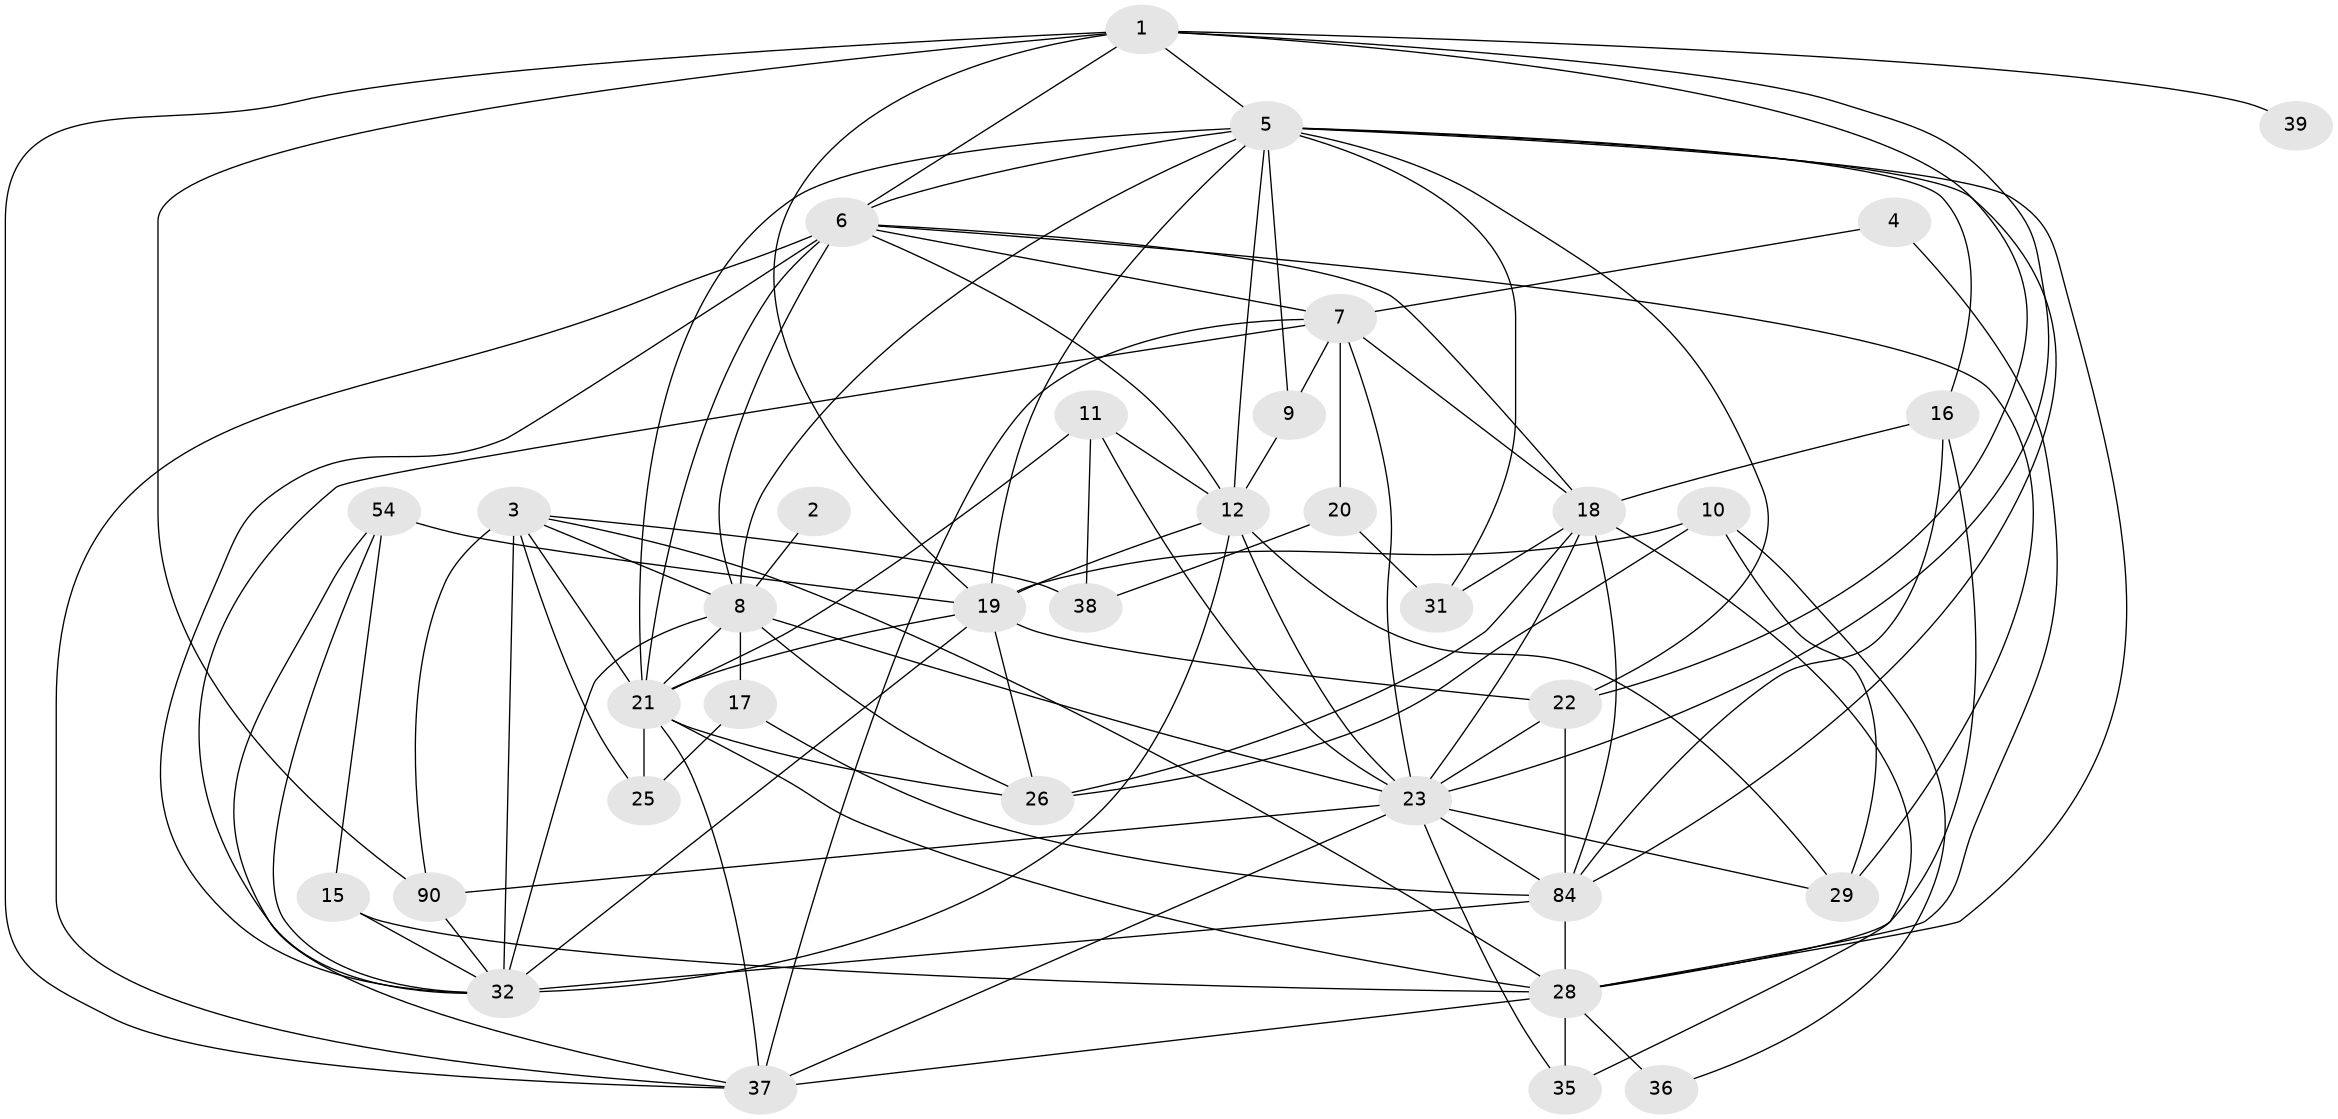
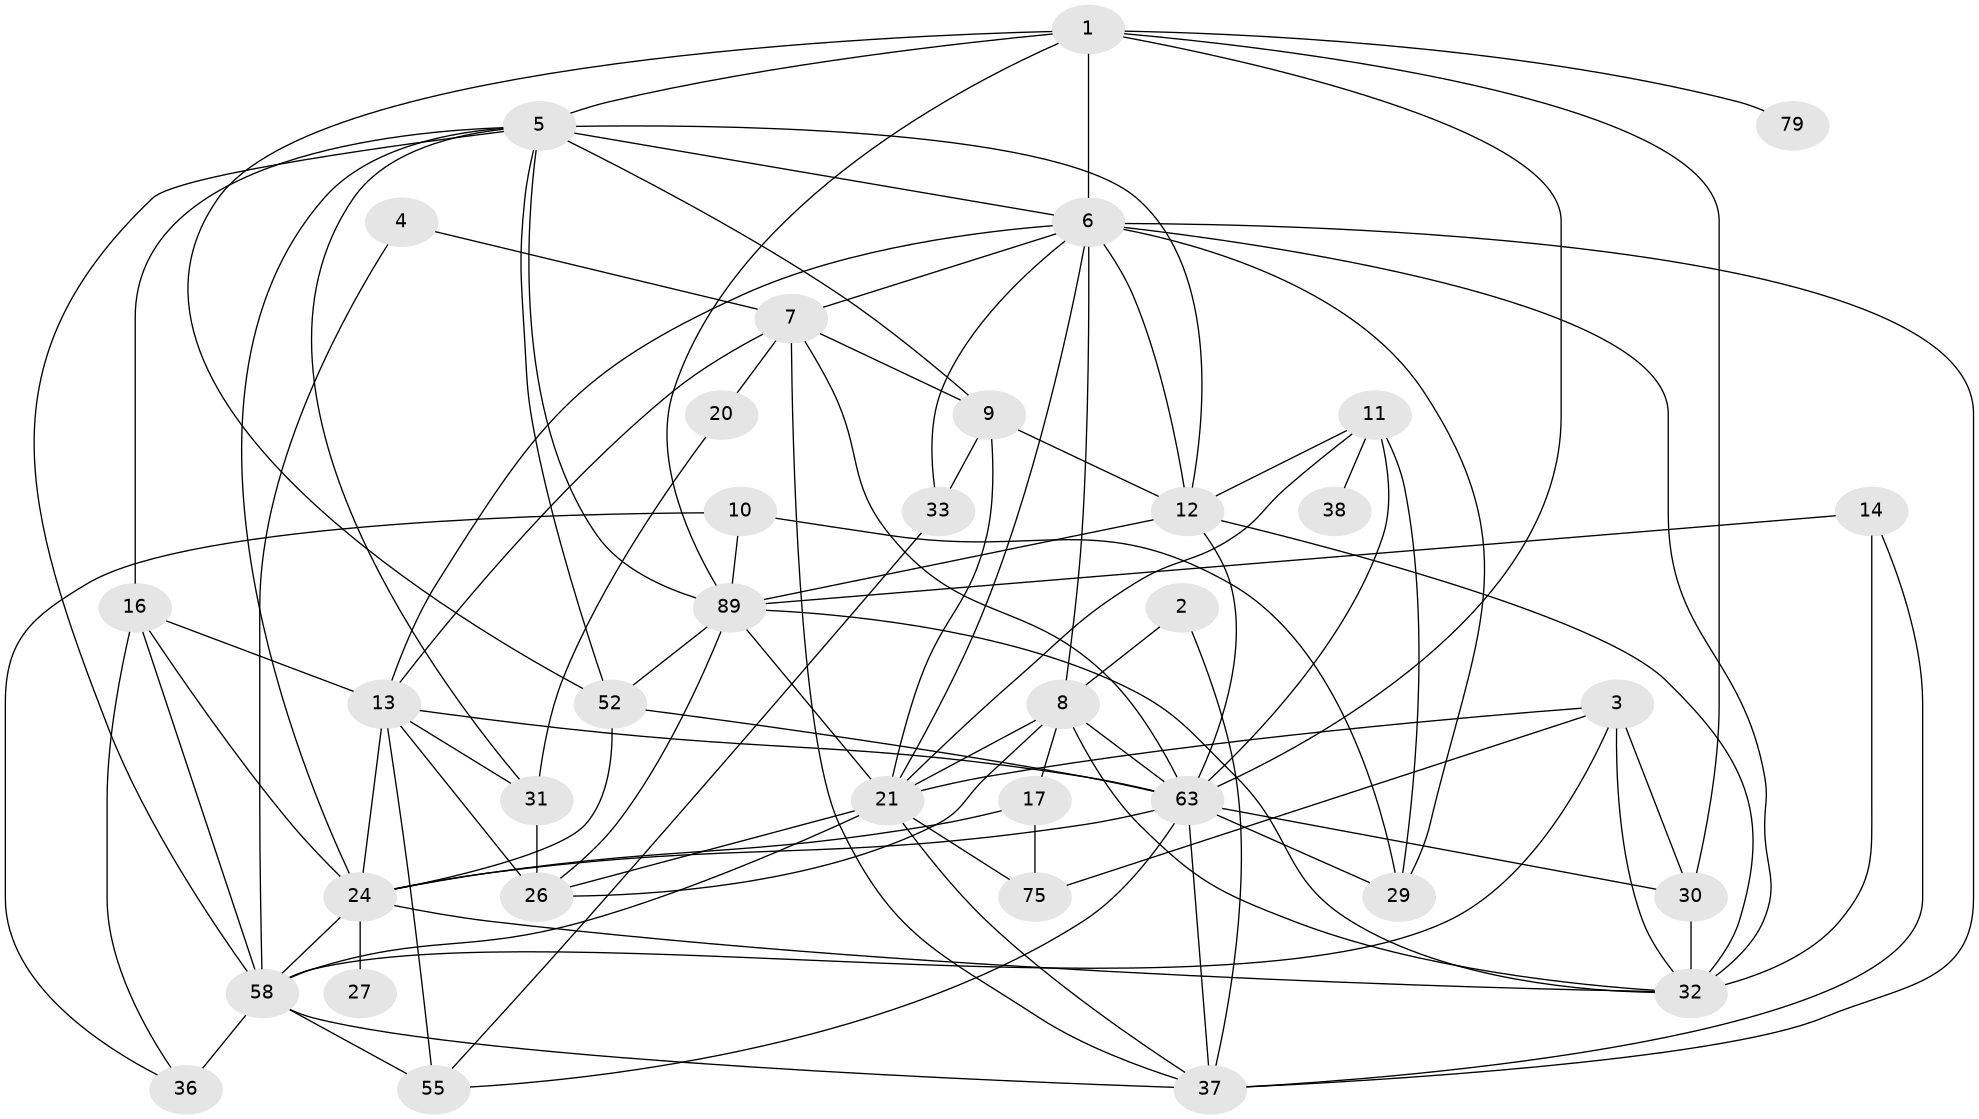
node "39": label "39" -> "79"
edge "5" -- "21": now "9" -- "21"
edge "5" -- "8": removed
edge "1" -- "37": now "2" -- "37"
edge "7" -- "32": removed
node "54": label "54" -> "14"
node "33": added
node "18": label "18" -> "13"
edge "3" -- "38": removed
edge "3" -- "8": removed
edge "20" -- "38": removed
node "19": label "19" -> "89"
edge "12" -- "29": now "11" -- "29"
edge "10" -- "26": now "31" -- "26"
node "22": label "22" -> "52"
node "25": label "25" -> "75"
node "23": label "23" -> "63"
edge "16" -- "36": added
node "15": removed
node "90": label "90" -> "30"
node "84": label "84" -> "24"
node "27": added
node "28": label "28" -> "58"
node "35": label "35" -> "55"
